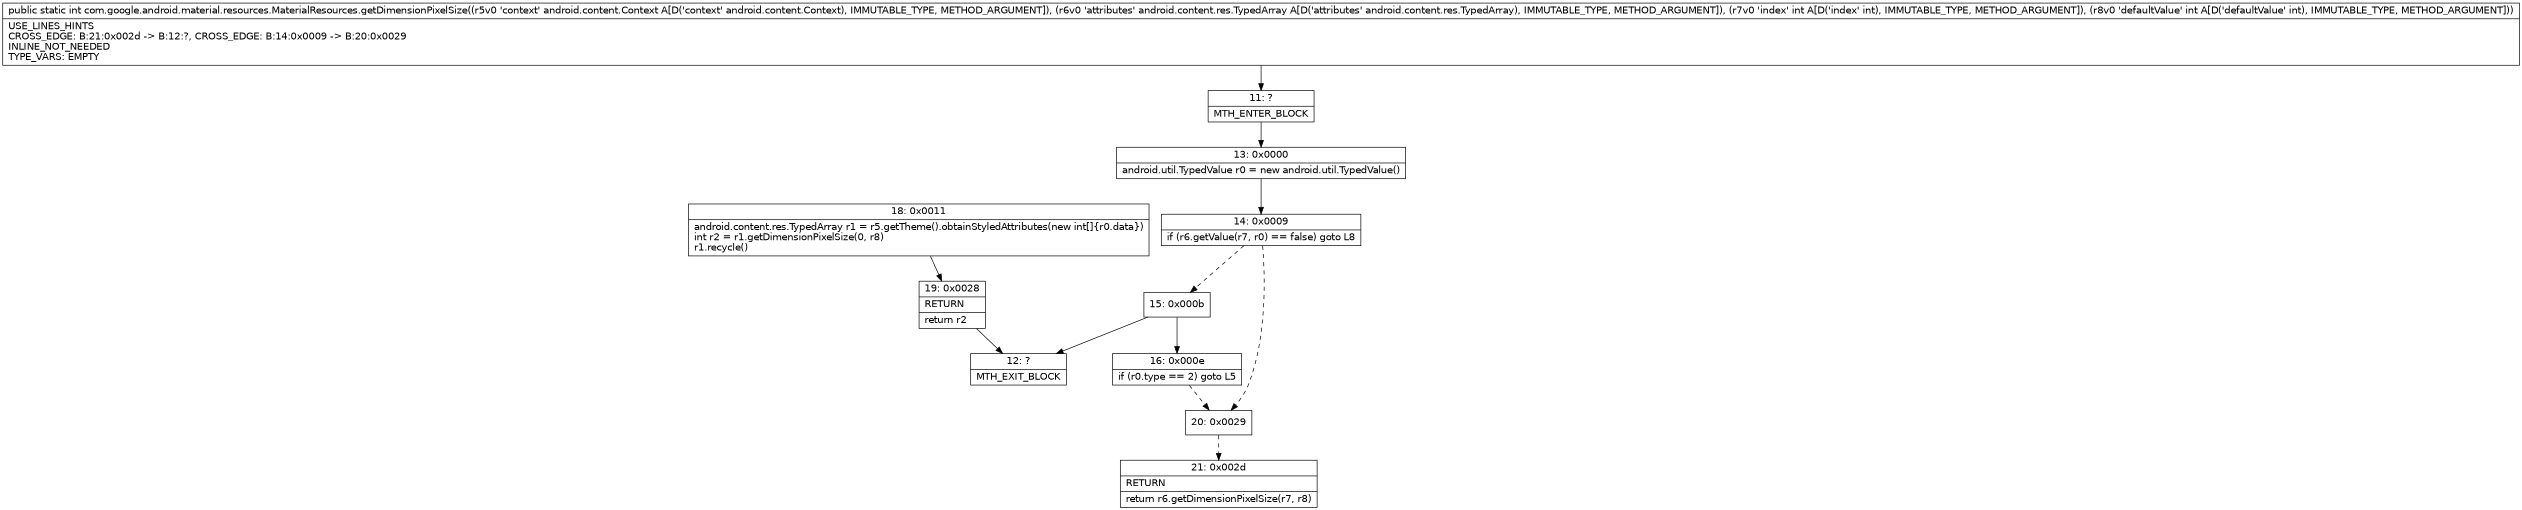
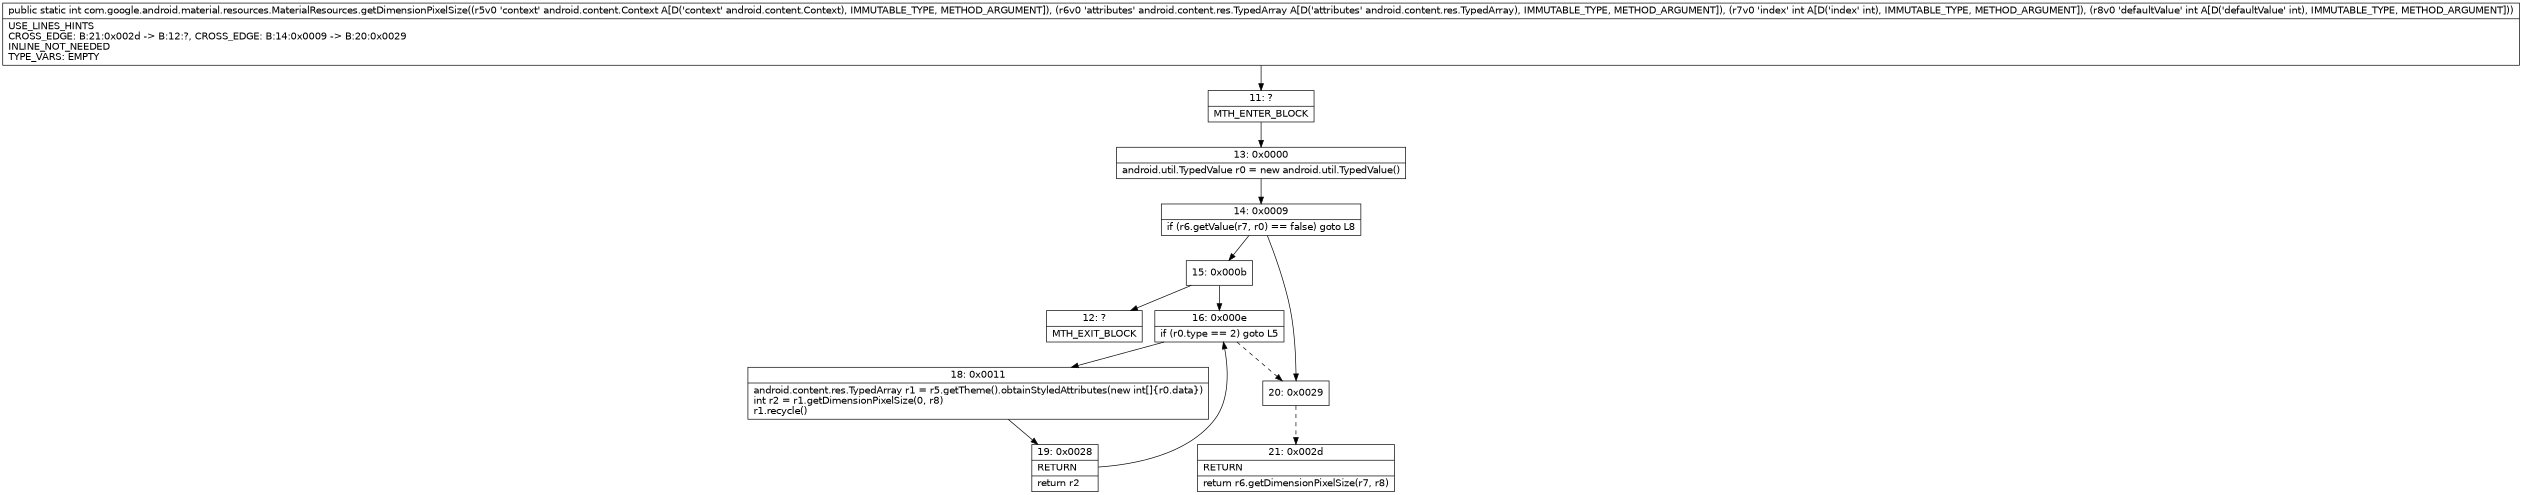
edge "14: 0x0009" -> "15: 0x000b": style dashed -> solid
edge "14: 0x0009" -> "20: 0x0029": style dashed -> solid
edge "19: 0x0028" -> "12: ?": now "19: 0x0028" -> "16: 0x000e"
edge "16: 0x000e" -> "18: 0x0011": added
